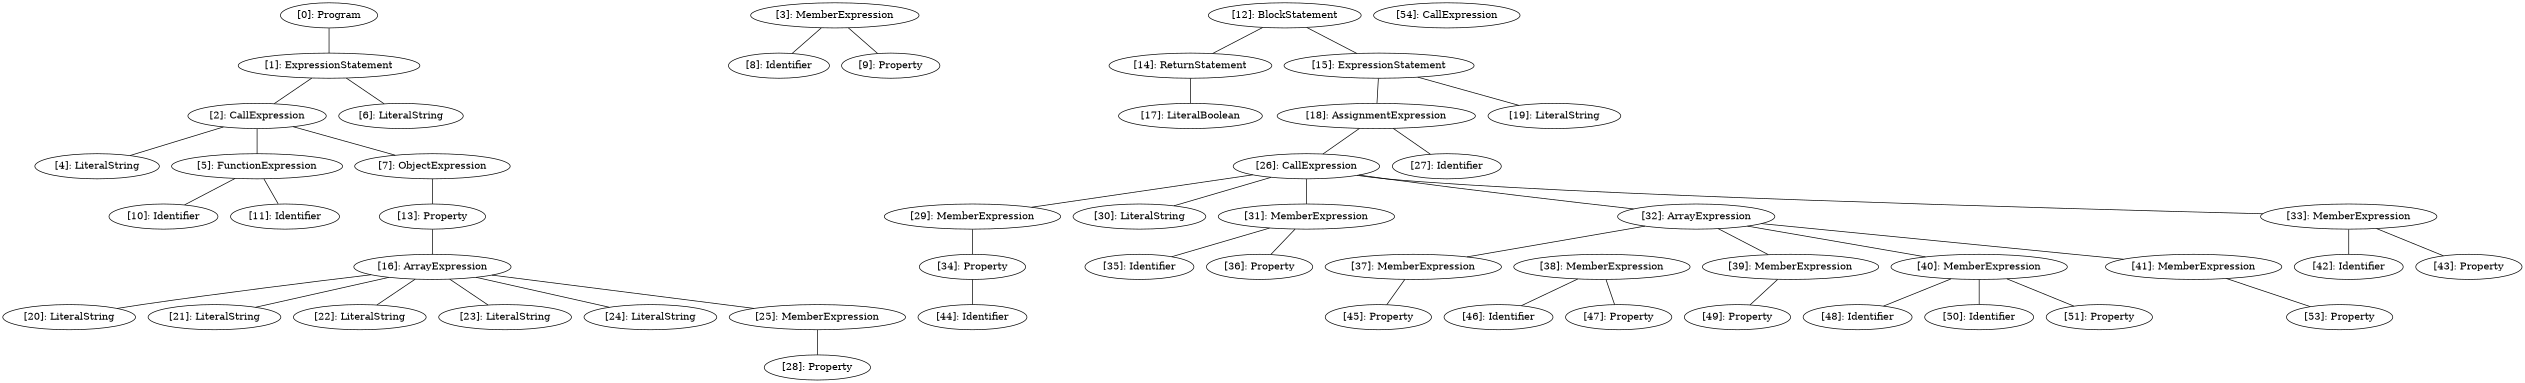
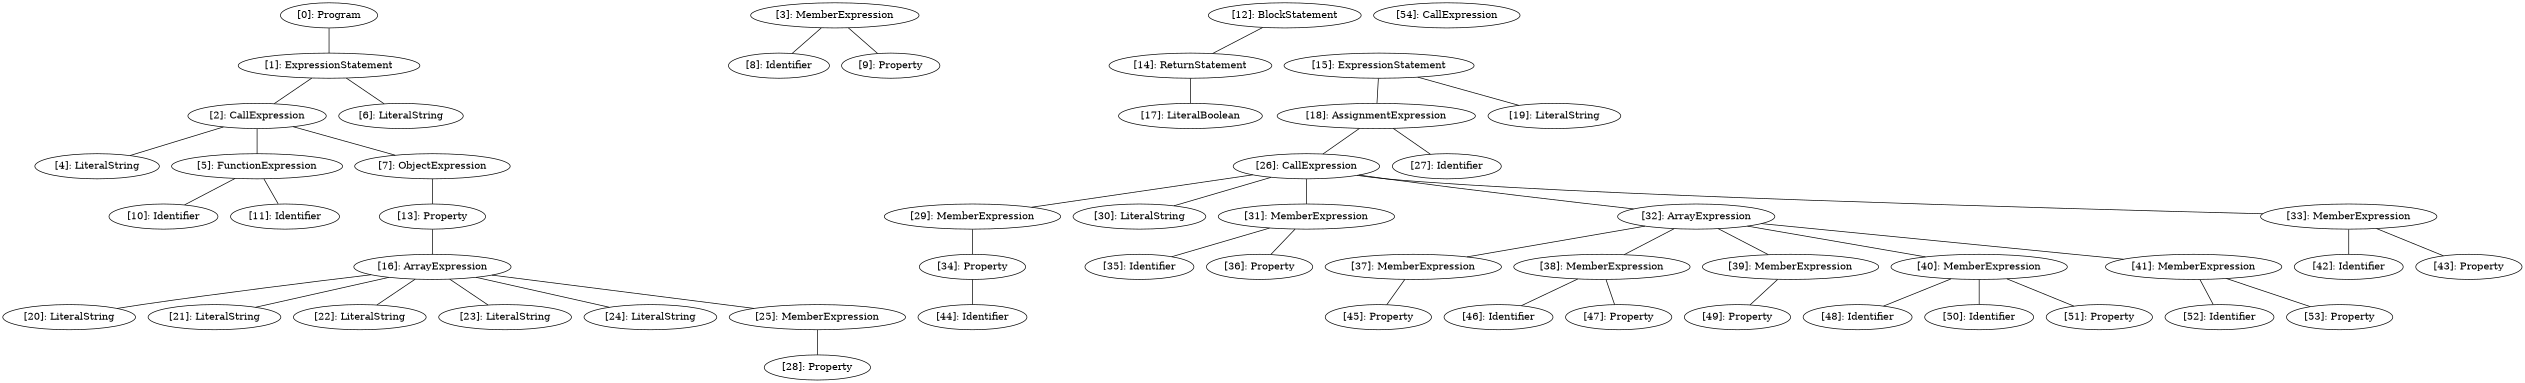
edge "[12]: BlockStatement" -- "[15]: ExpressionStatement": removed
edge "[32]: ArrayExpression" -- "[38]: MemberExpression": added
node "[52]: Identifier": added
